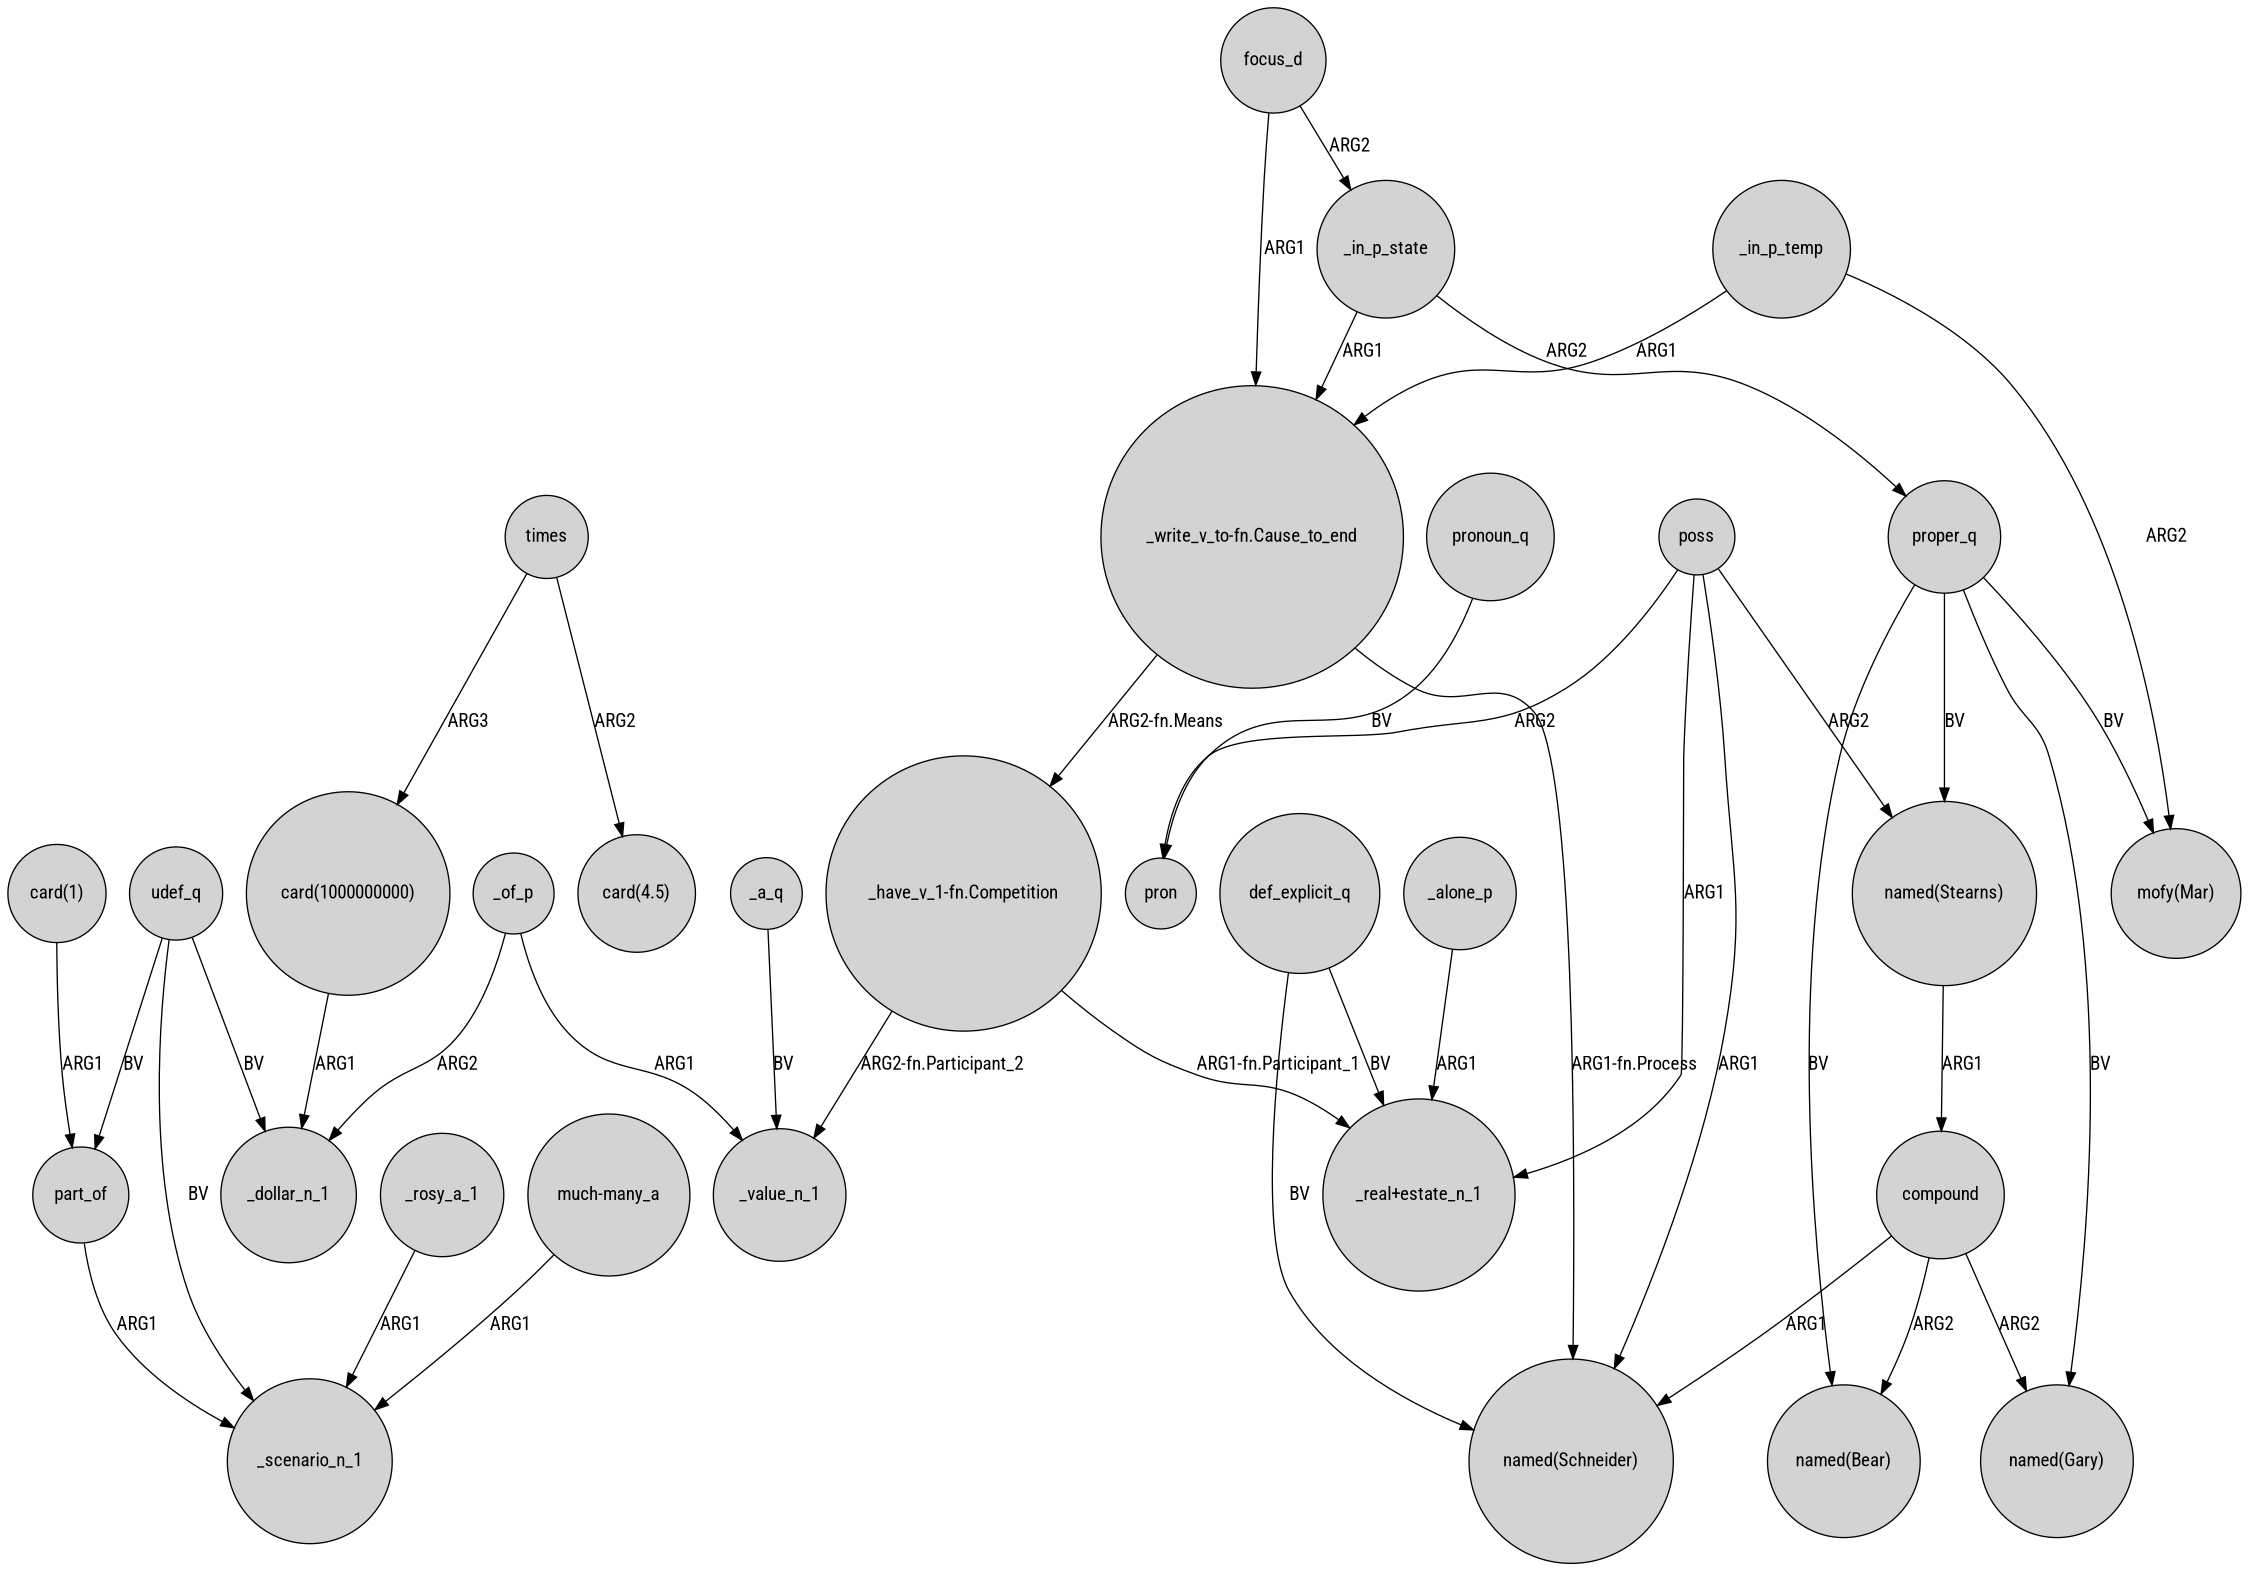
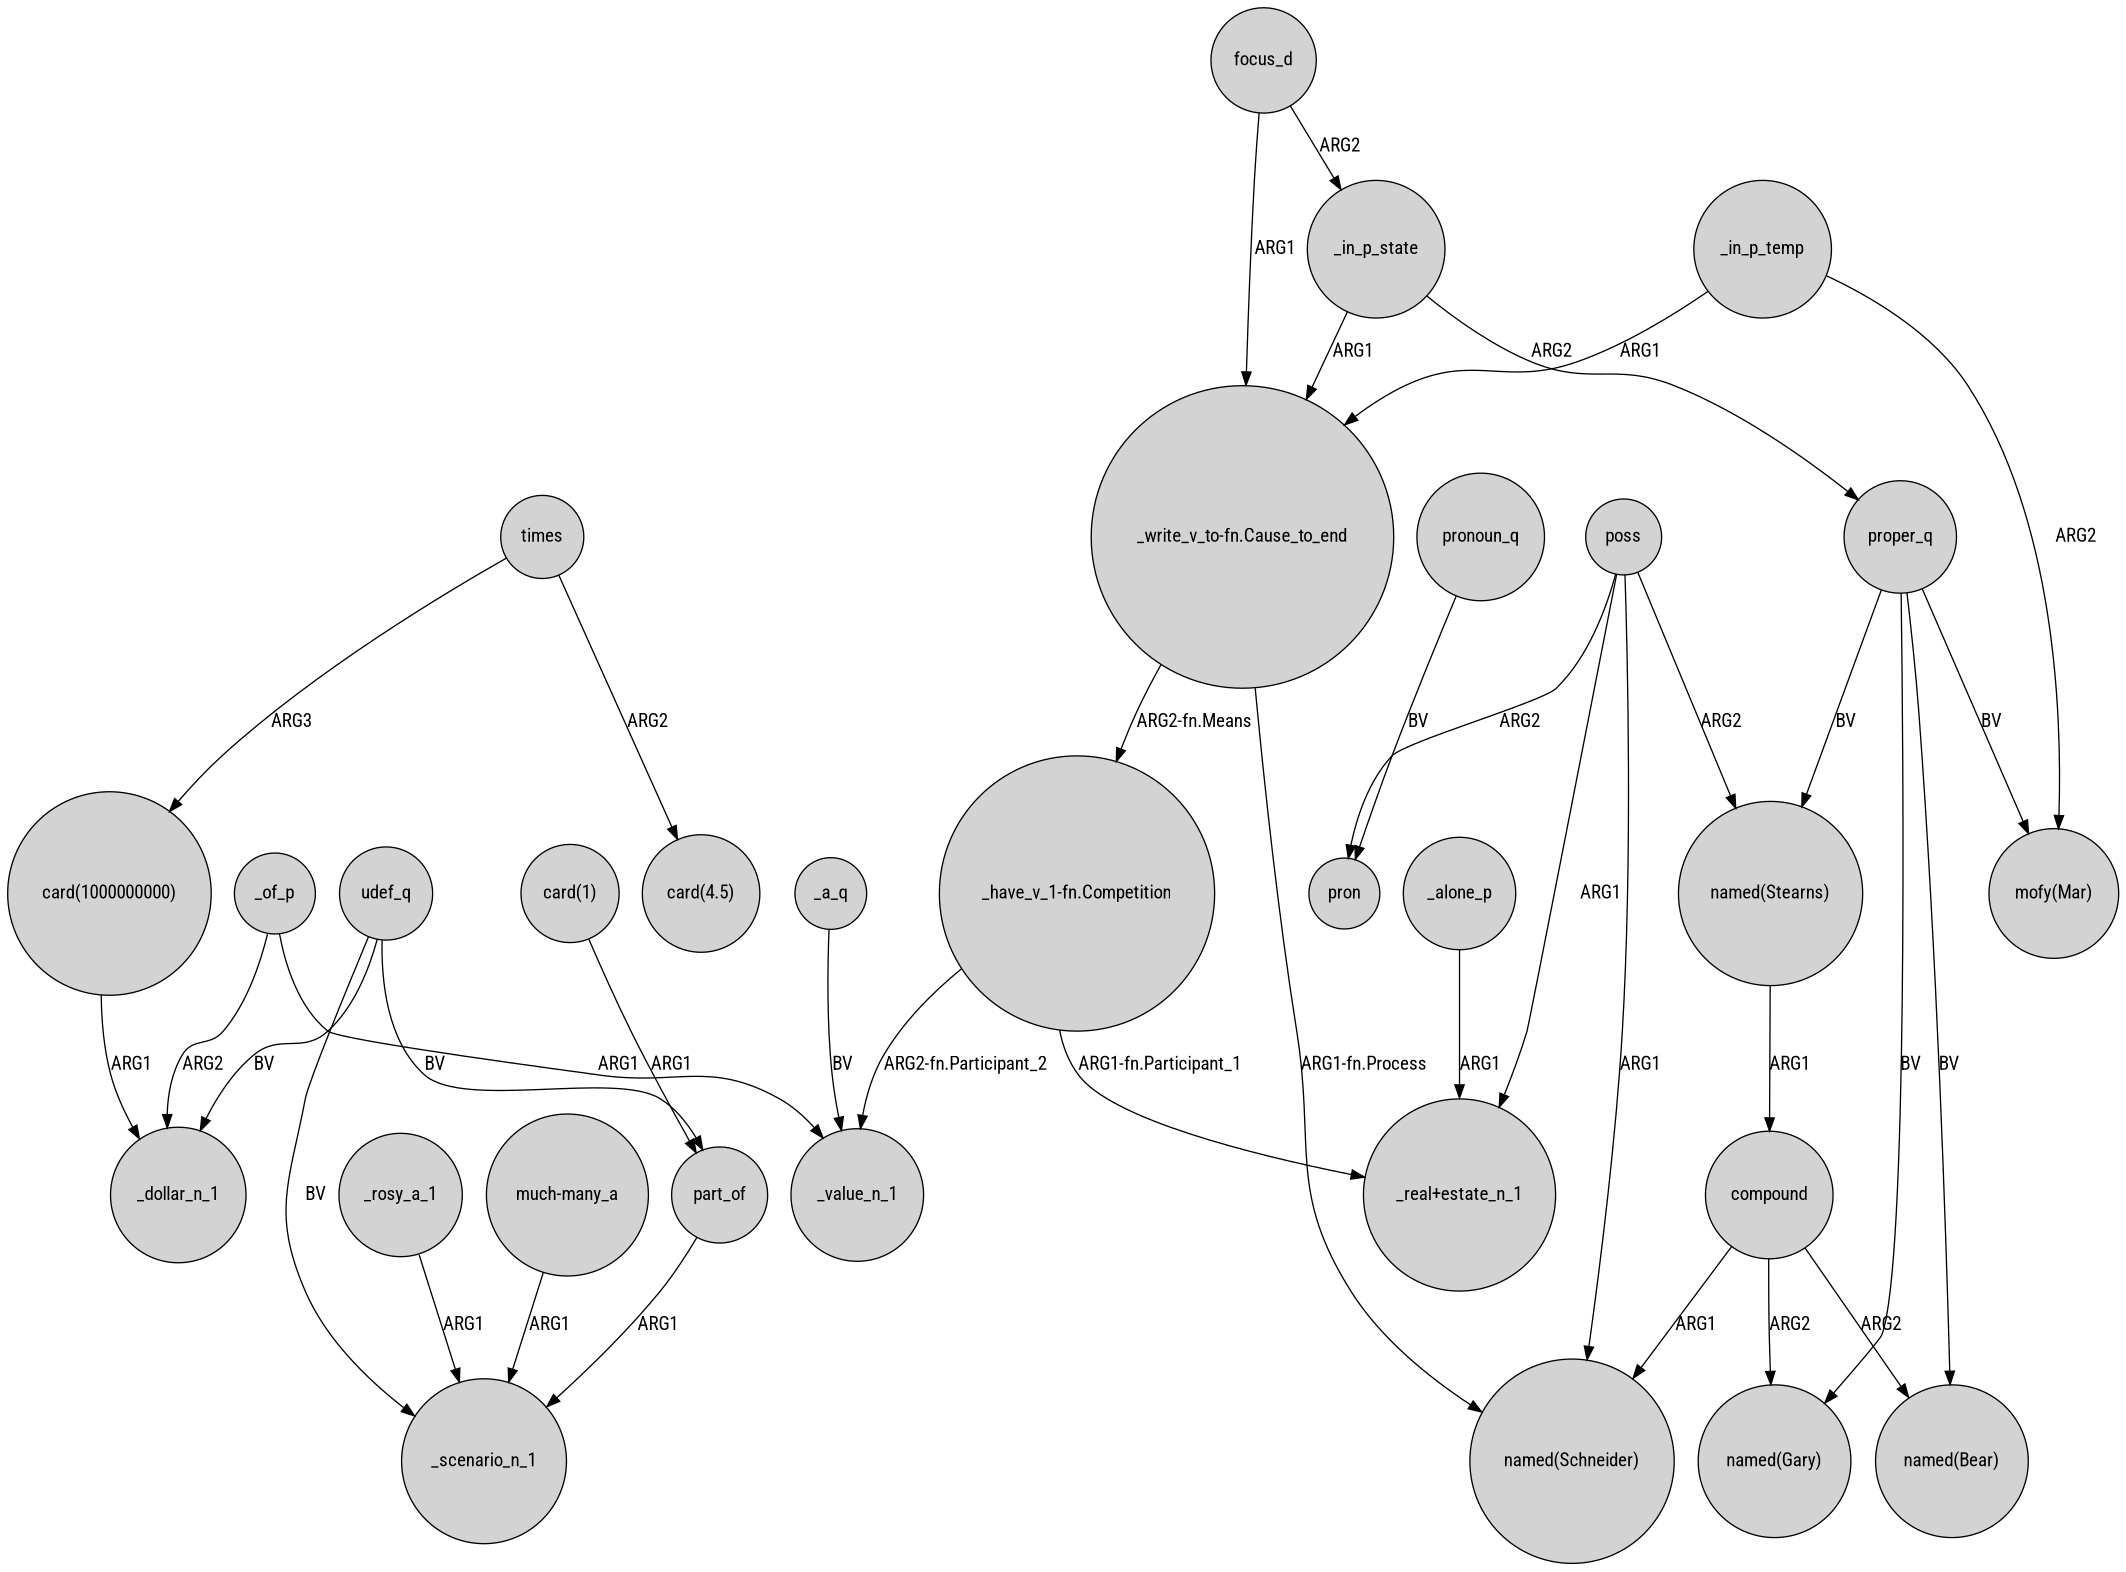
node "def_explicit_q": removed
